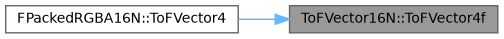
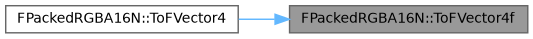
node "ToFVector16N::ToFVector4f": label "ToFVector16N::ToFVector4f" -> "FPackedRGBA16N::ToFVector4f"
